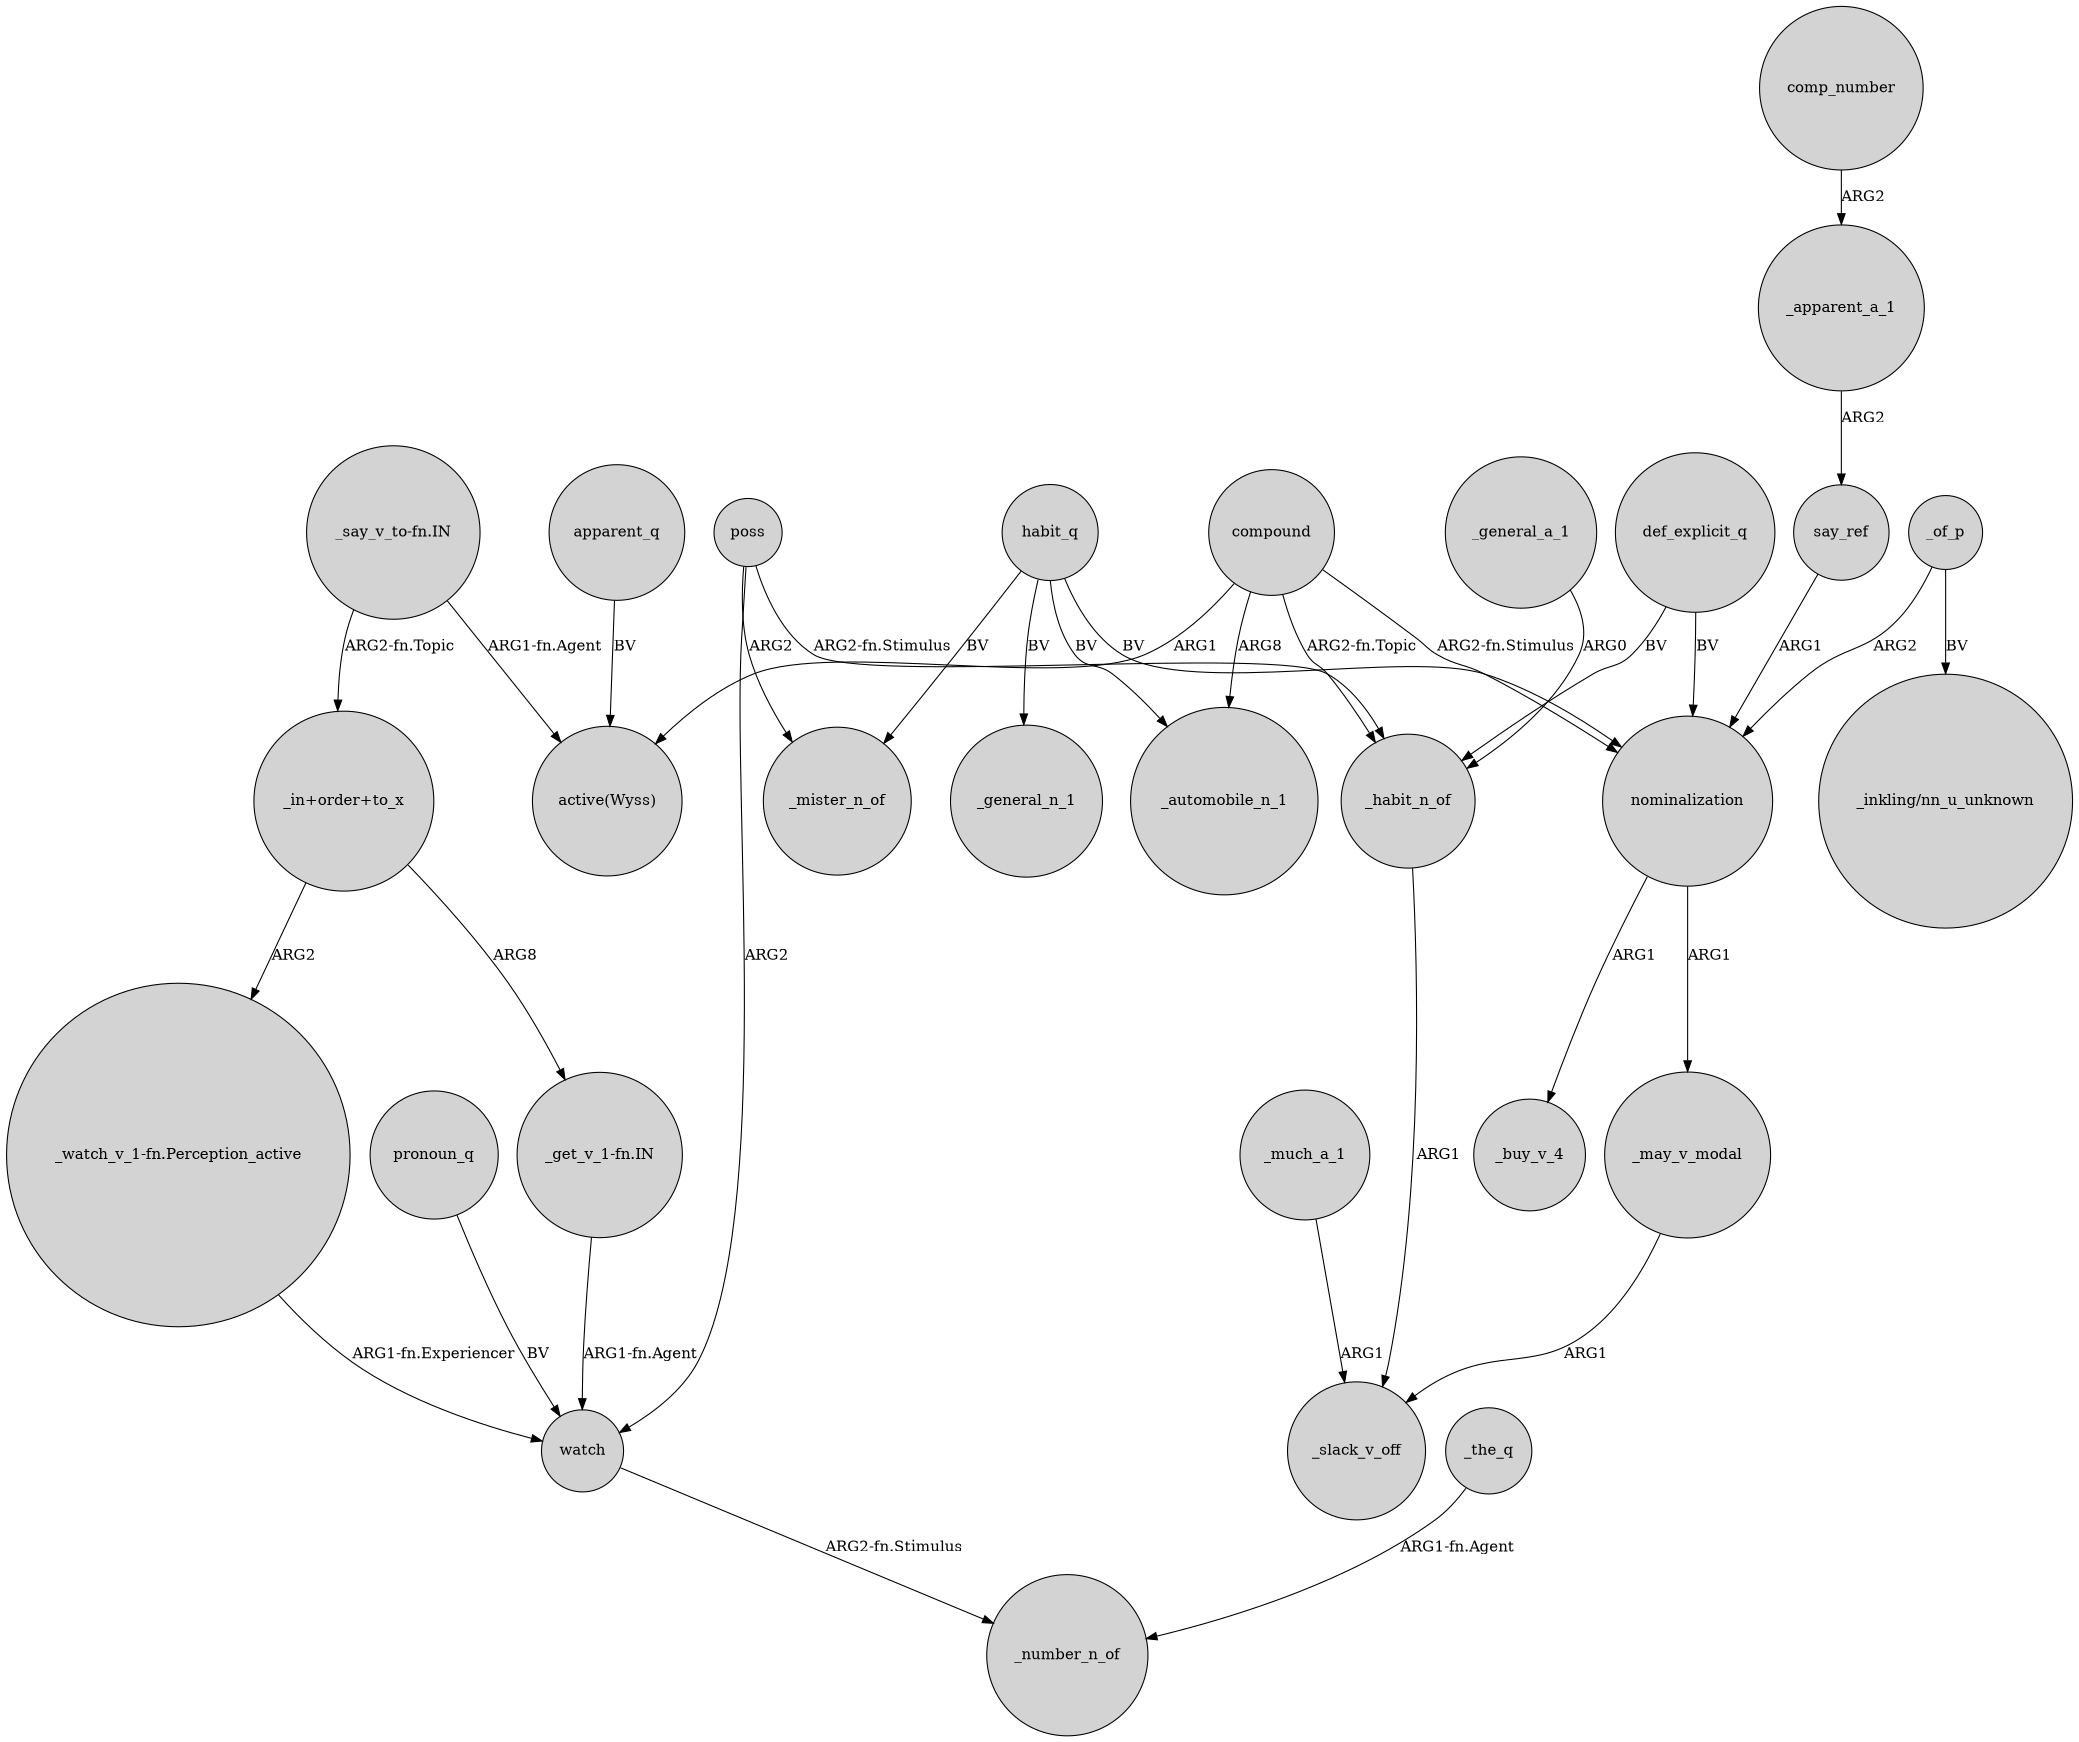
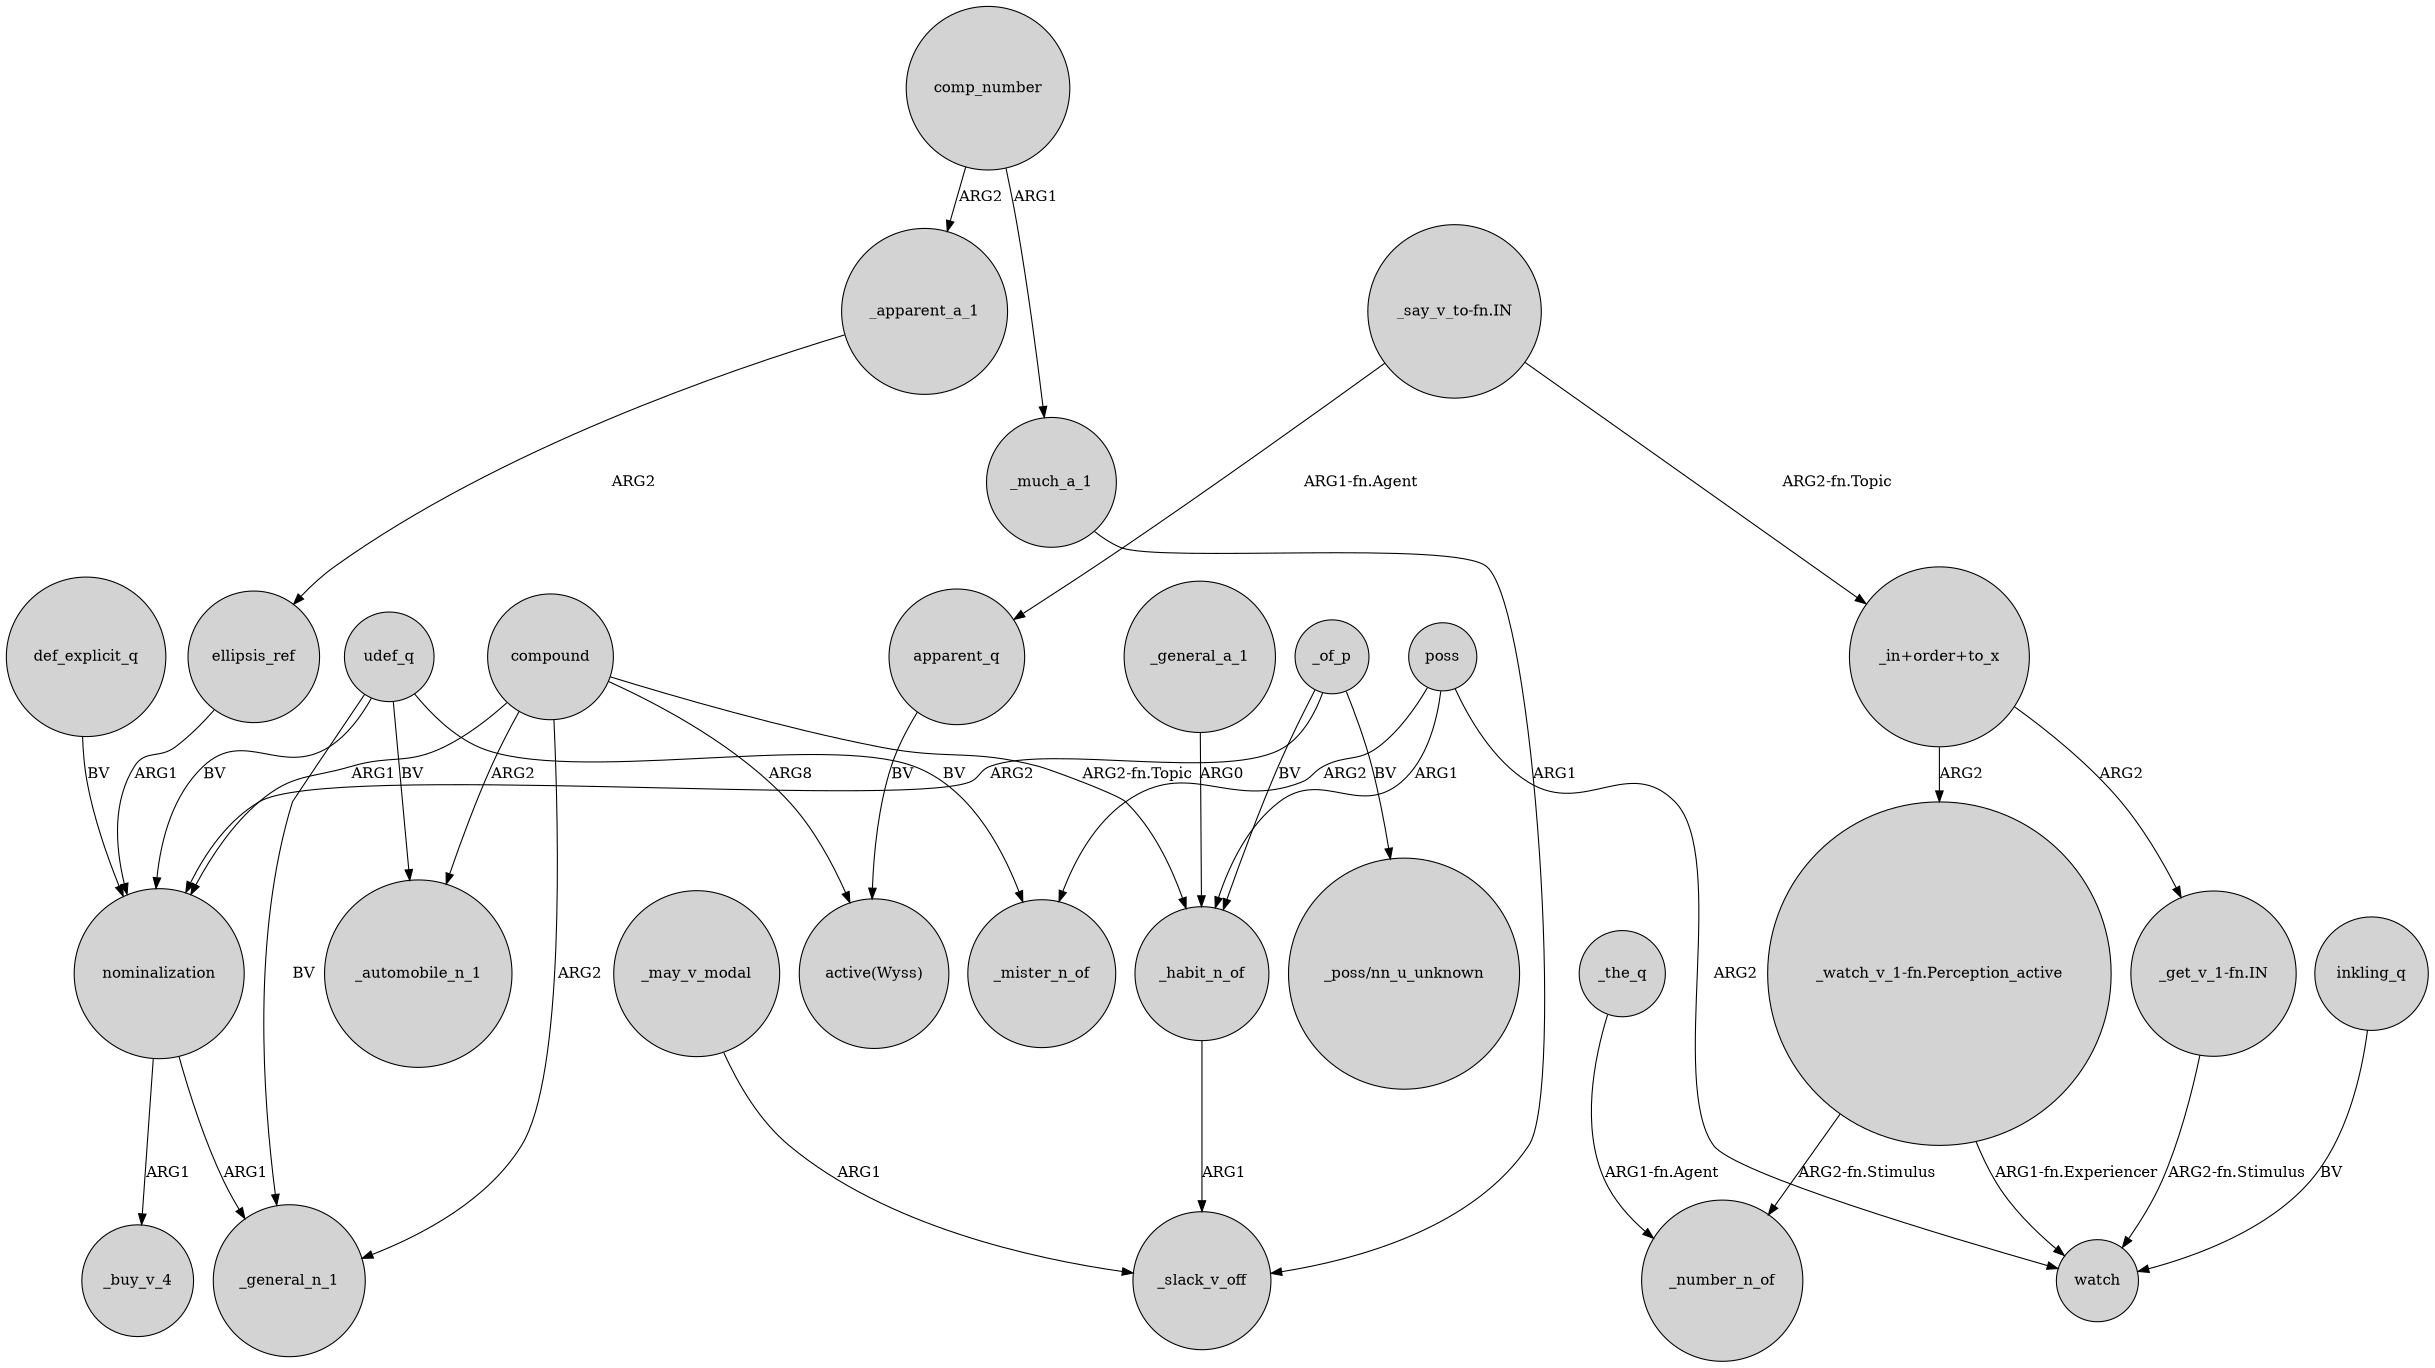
edge "comp_number" -> "_much_a_1": added, label "ARG1"
node "habit_q": label "habit_q" -> "udef_q"
node "say_ref": label "say_ref" -> "ellipsis_ref"
edge "poss" -> "_habit_n_of": label "ARG2-fn.Stimulus" -> "ARG1"
edge "compound" -> "active(Wyss)": label "ARG1" -> "ARG8"
edge "compound" -> "_automobile_n_1": label "ARG8" -> "ARG2"
edge "compound" -> "nominalization": label "ARG2-fn.Stimulus" -> "ARG1"
edge "_say_v_to-fn.IN" -> "active(Wyss)": now "_say_v_to-fn.IN" -> "apparent_q"
edge "def_explicit_q" -> "_habit_n_of": now "_of_p" -> "_habit_n_of"
node "_inkling/nn_u_unknown": label "_inkling/nn_u_unknown" -> "_poss/nn_u_unknown"
edge "_in+order+to_x" -> "_get_v_1-fn.IN": label "ARG8" -> "ARG2"
edge "nominalization" -> "_may_v_modal": now "nominalization" -> "_general_n_1"
edge "compound" -> "_general_n_1": added, label "ARG2"
node "pronoun_q": label "pronoun_q" -> "inkling_q"
edge "_get_v_1-fn.IN" -> "watch": label "ARG1-fn.Agent" -> "ARG2-fn.Stimulus"
edge "watch" -> "_number_n_of": now "_watch_v_1-fn.Perception_active" -> "_number_n_of"
